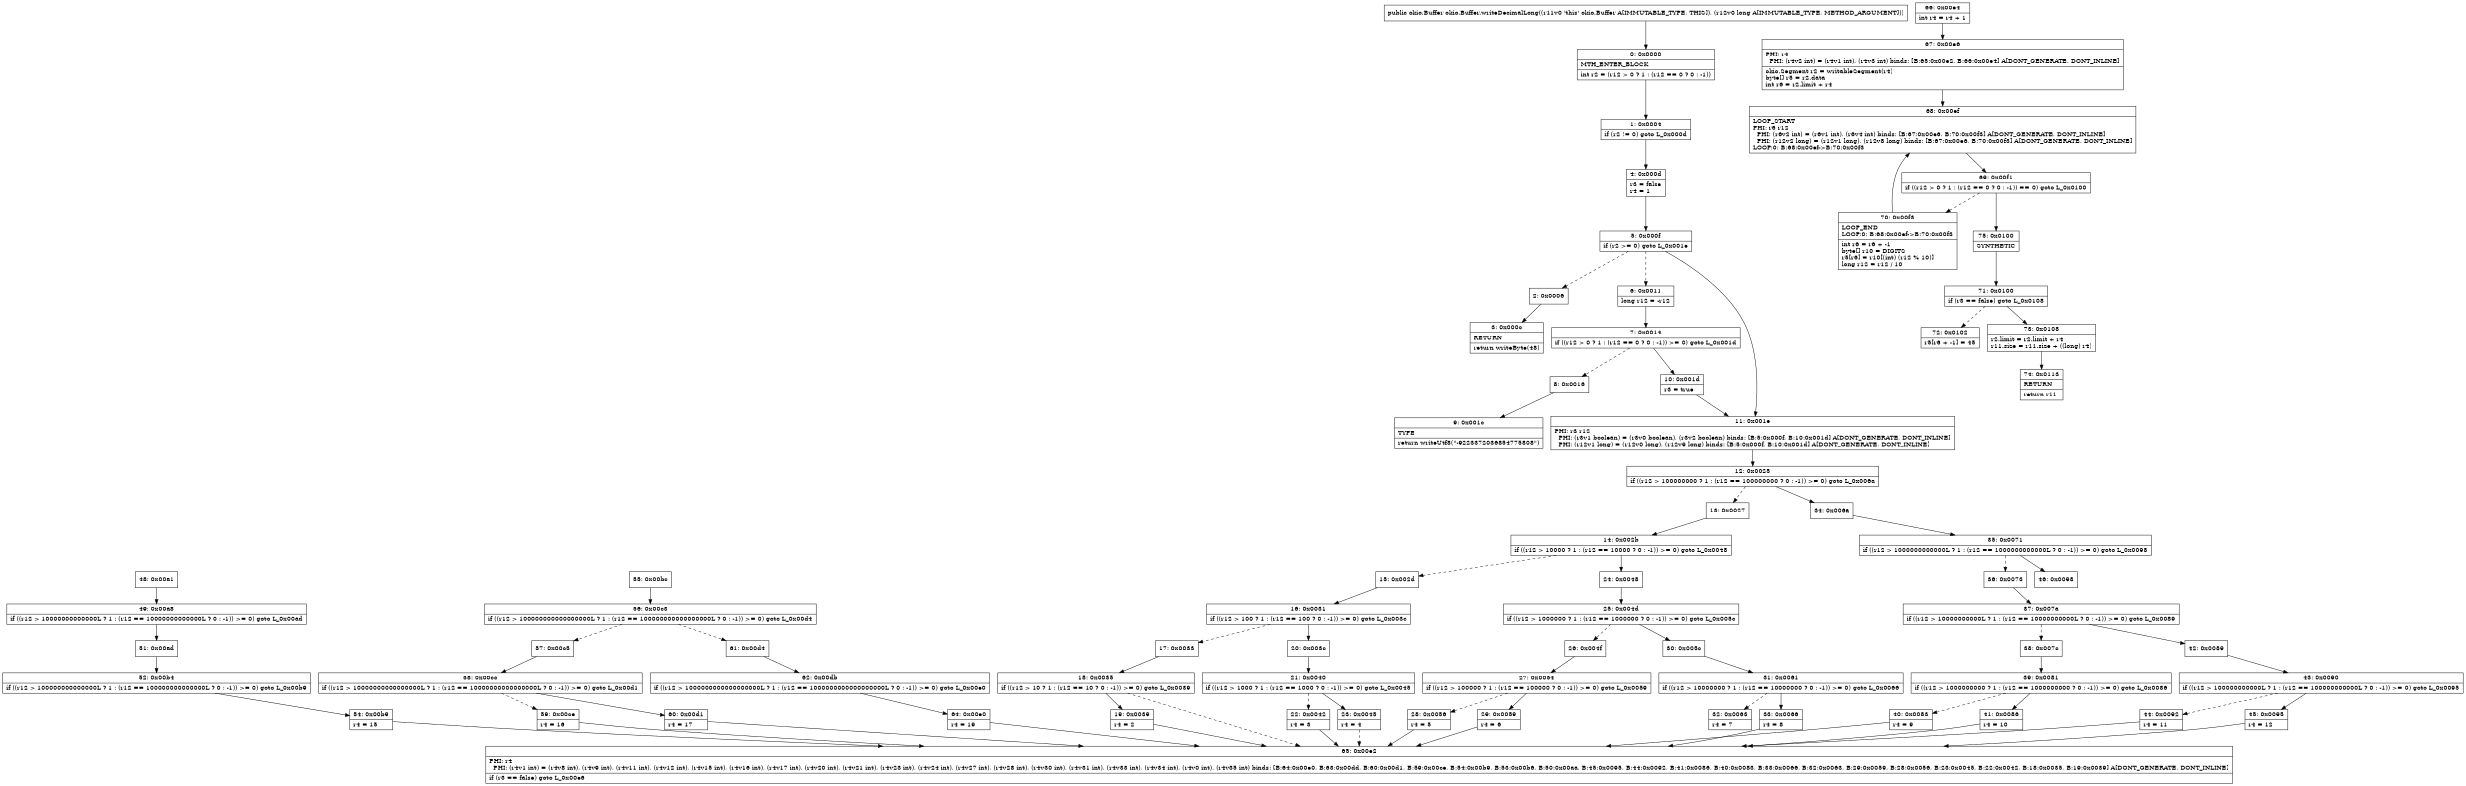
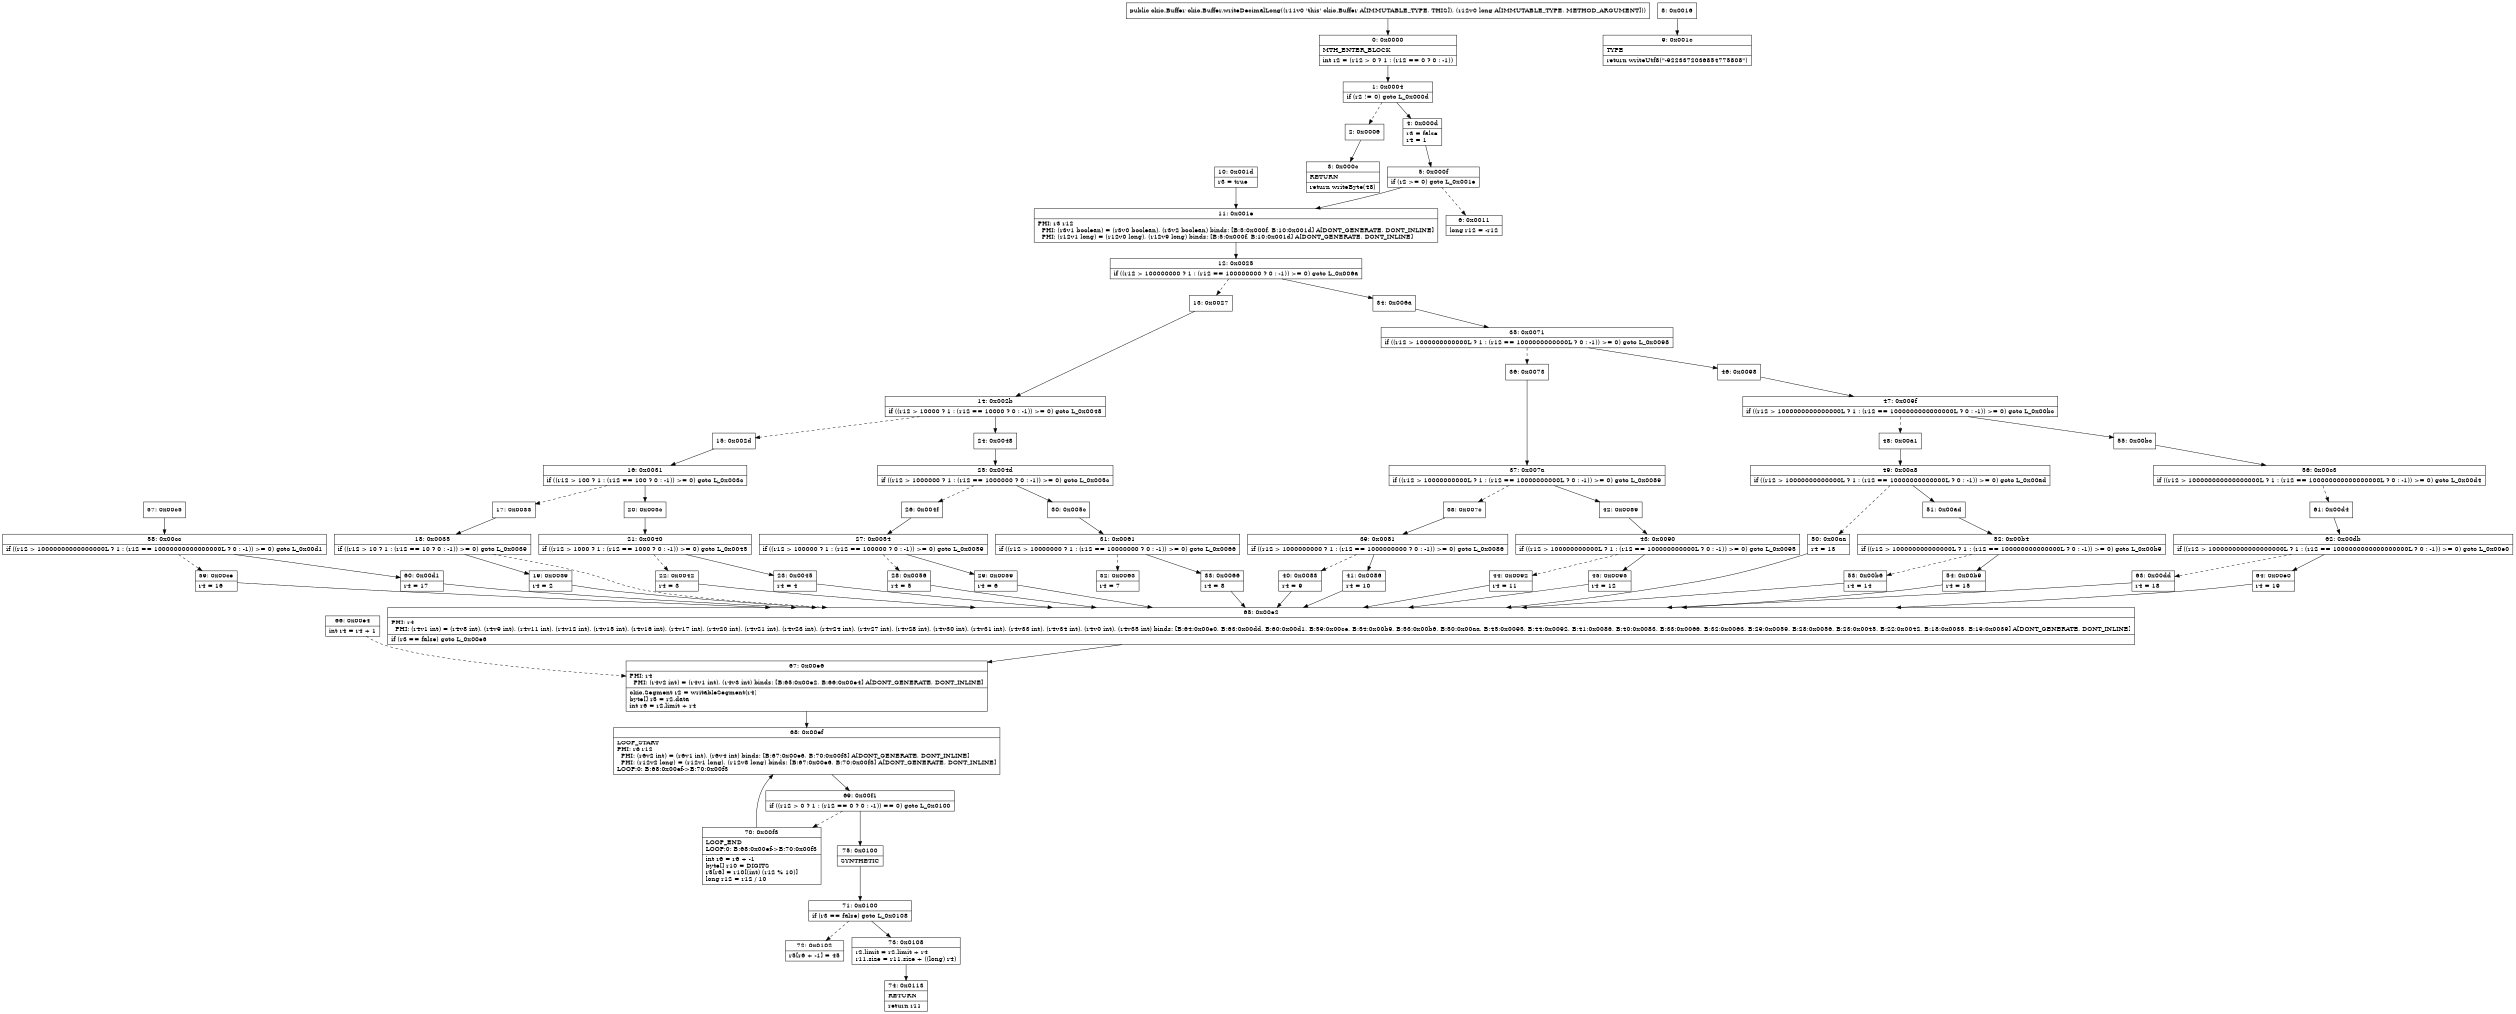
edge "66: 0x00e4" -> "67: 0x00e6": style solid -> dashed
edge "5: 0x000f" -> "2: 0x0006": now "1: 0x0004" -> "2: 0x0006"
node "7: 0x0014": removed
node "47: 0x009f": added
node "50: 0x00aa": added
node "53: 0x00b6": added
node "63: 0x00dd": added
edge "56: 0x00c3" -> "57: 0x00c5": removed
edge "65: 0x00e2" -> "67: 0x00e6": added
edge "23: 0x0045" -> "65: 0x00e2": style dashed -> solid
